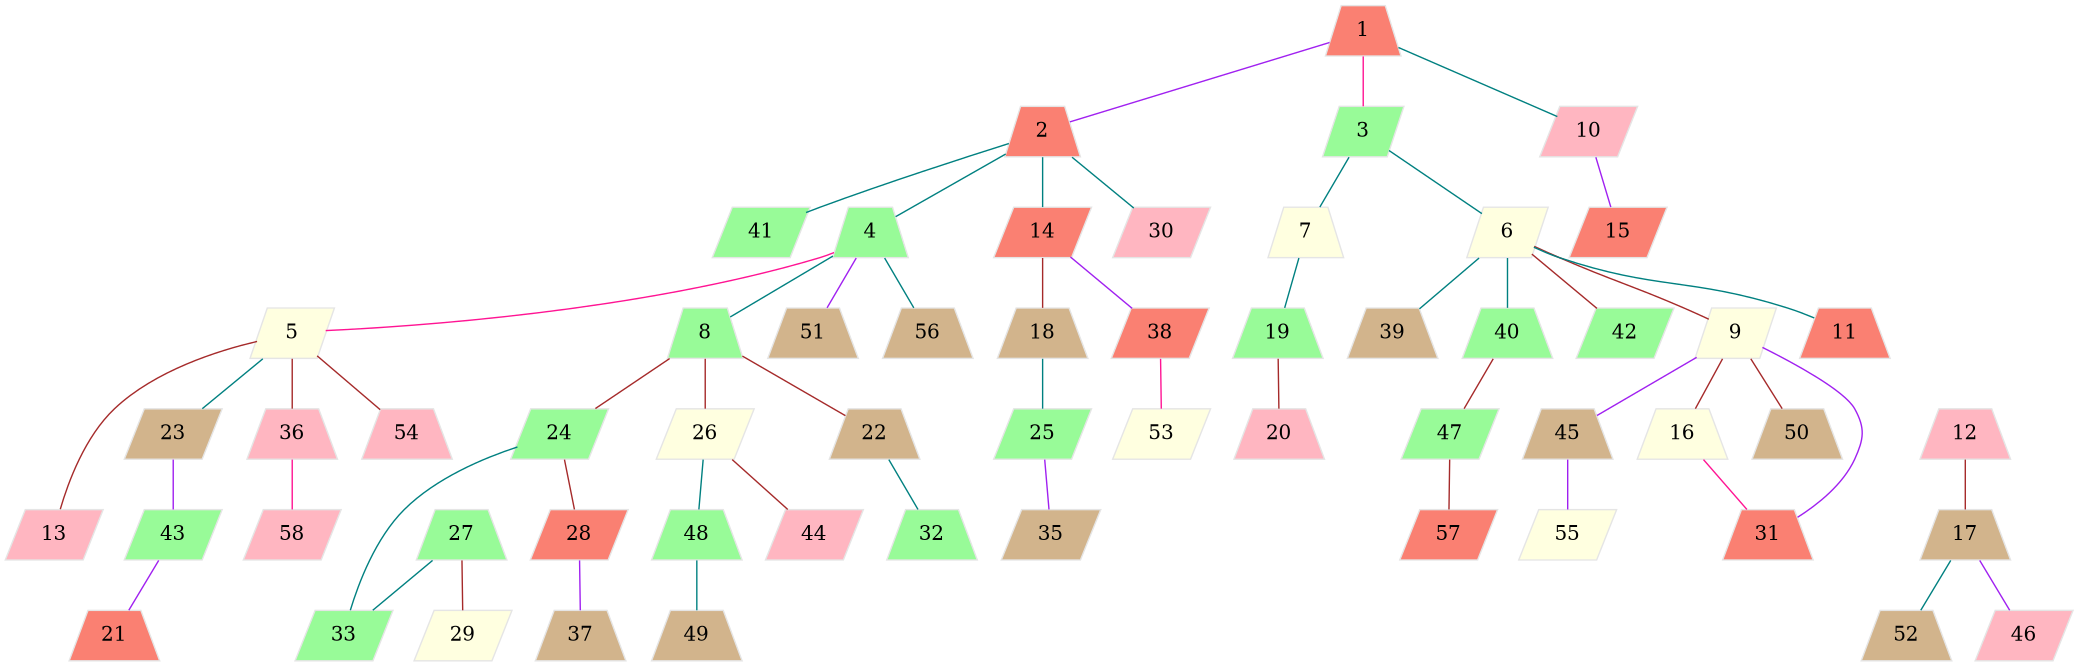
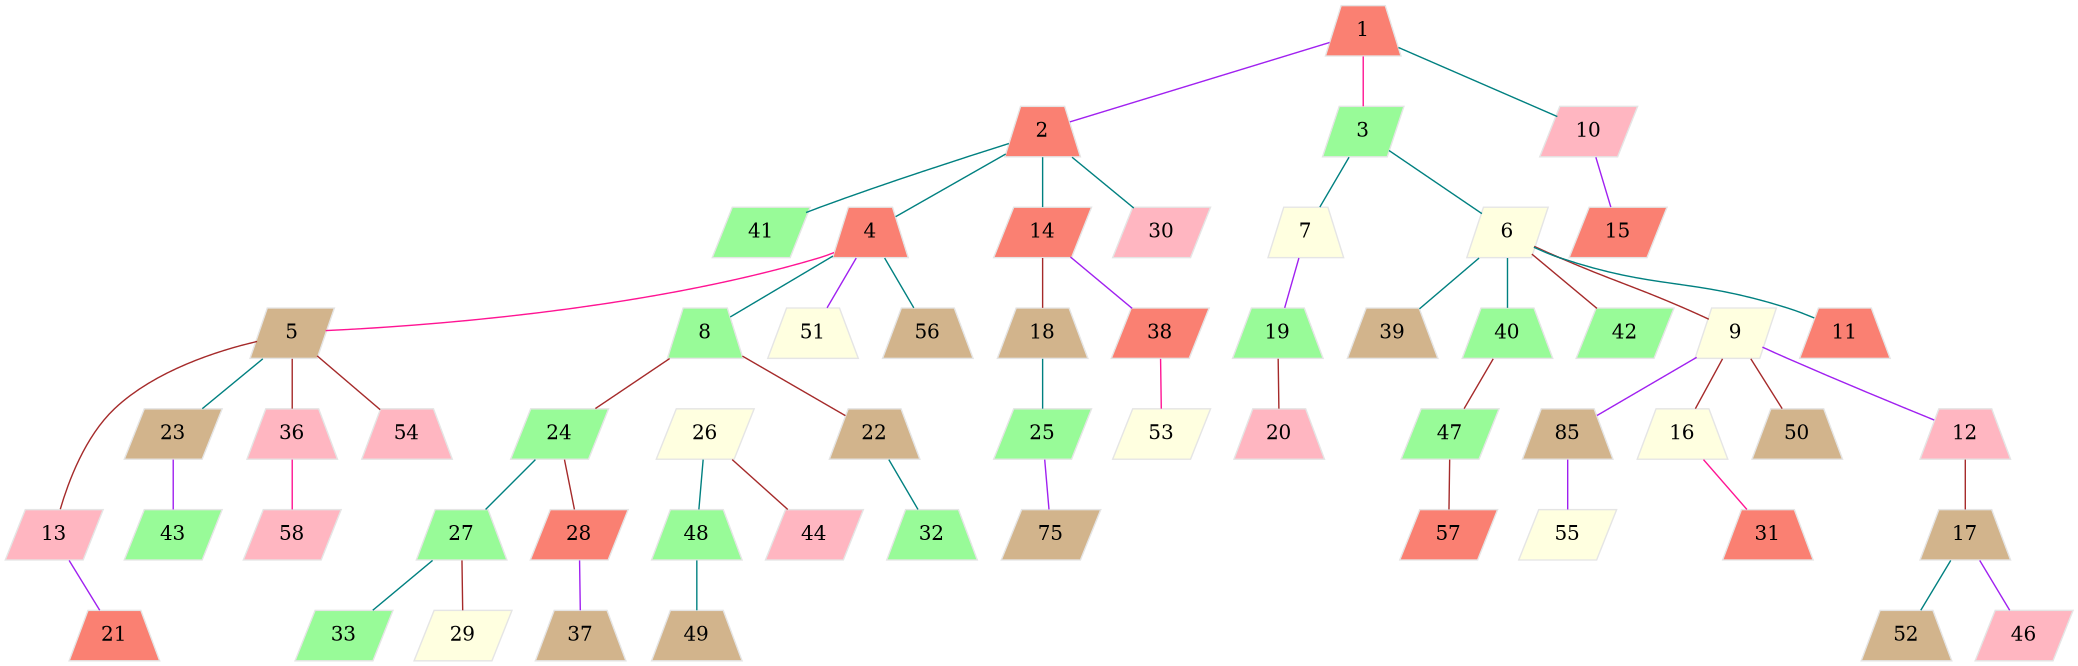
node "4": fillcolor palegreen -> salmon
edge "7" -- "19": color teal -> purple
node "5": fillcolor lightyellow -> tan
node "51": fillcolor tan -> lightyellow
edge "8" -- "26": removed
edge "9" -- "31": now "9" -- "12"
node "45": label "45" -> "85"
edge "24" -- "33": now "24" -- "27"
node "35": label "35" -> "75"
edge "43" -- "21": now "13" -- "21"
